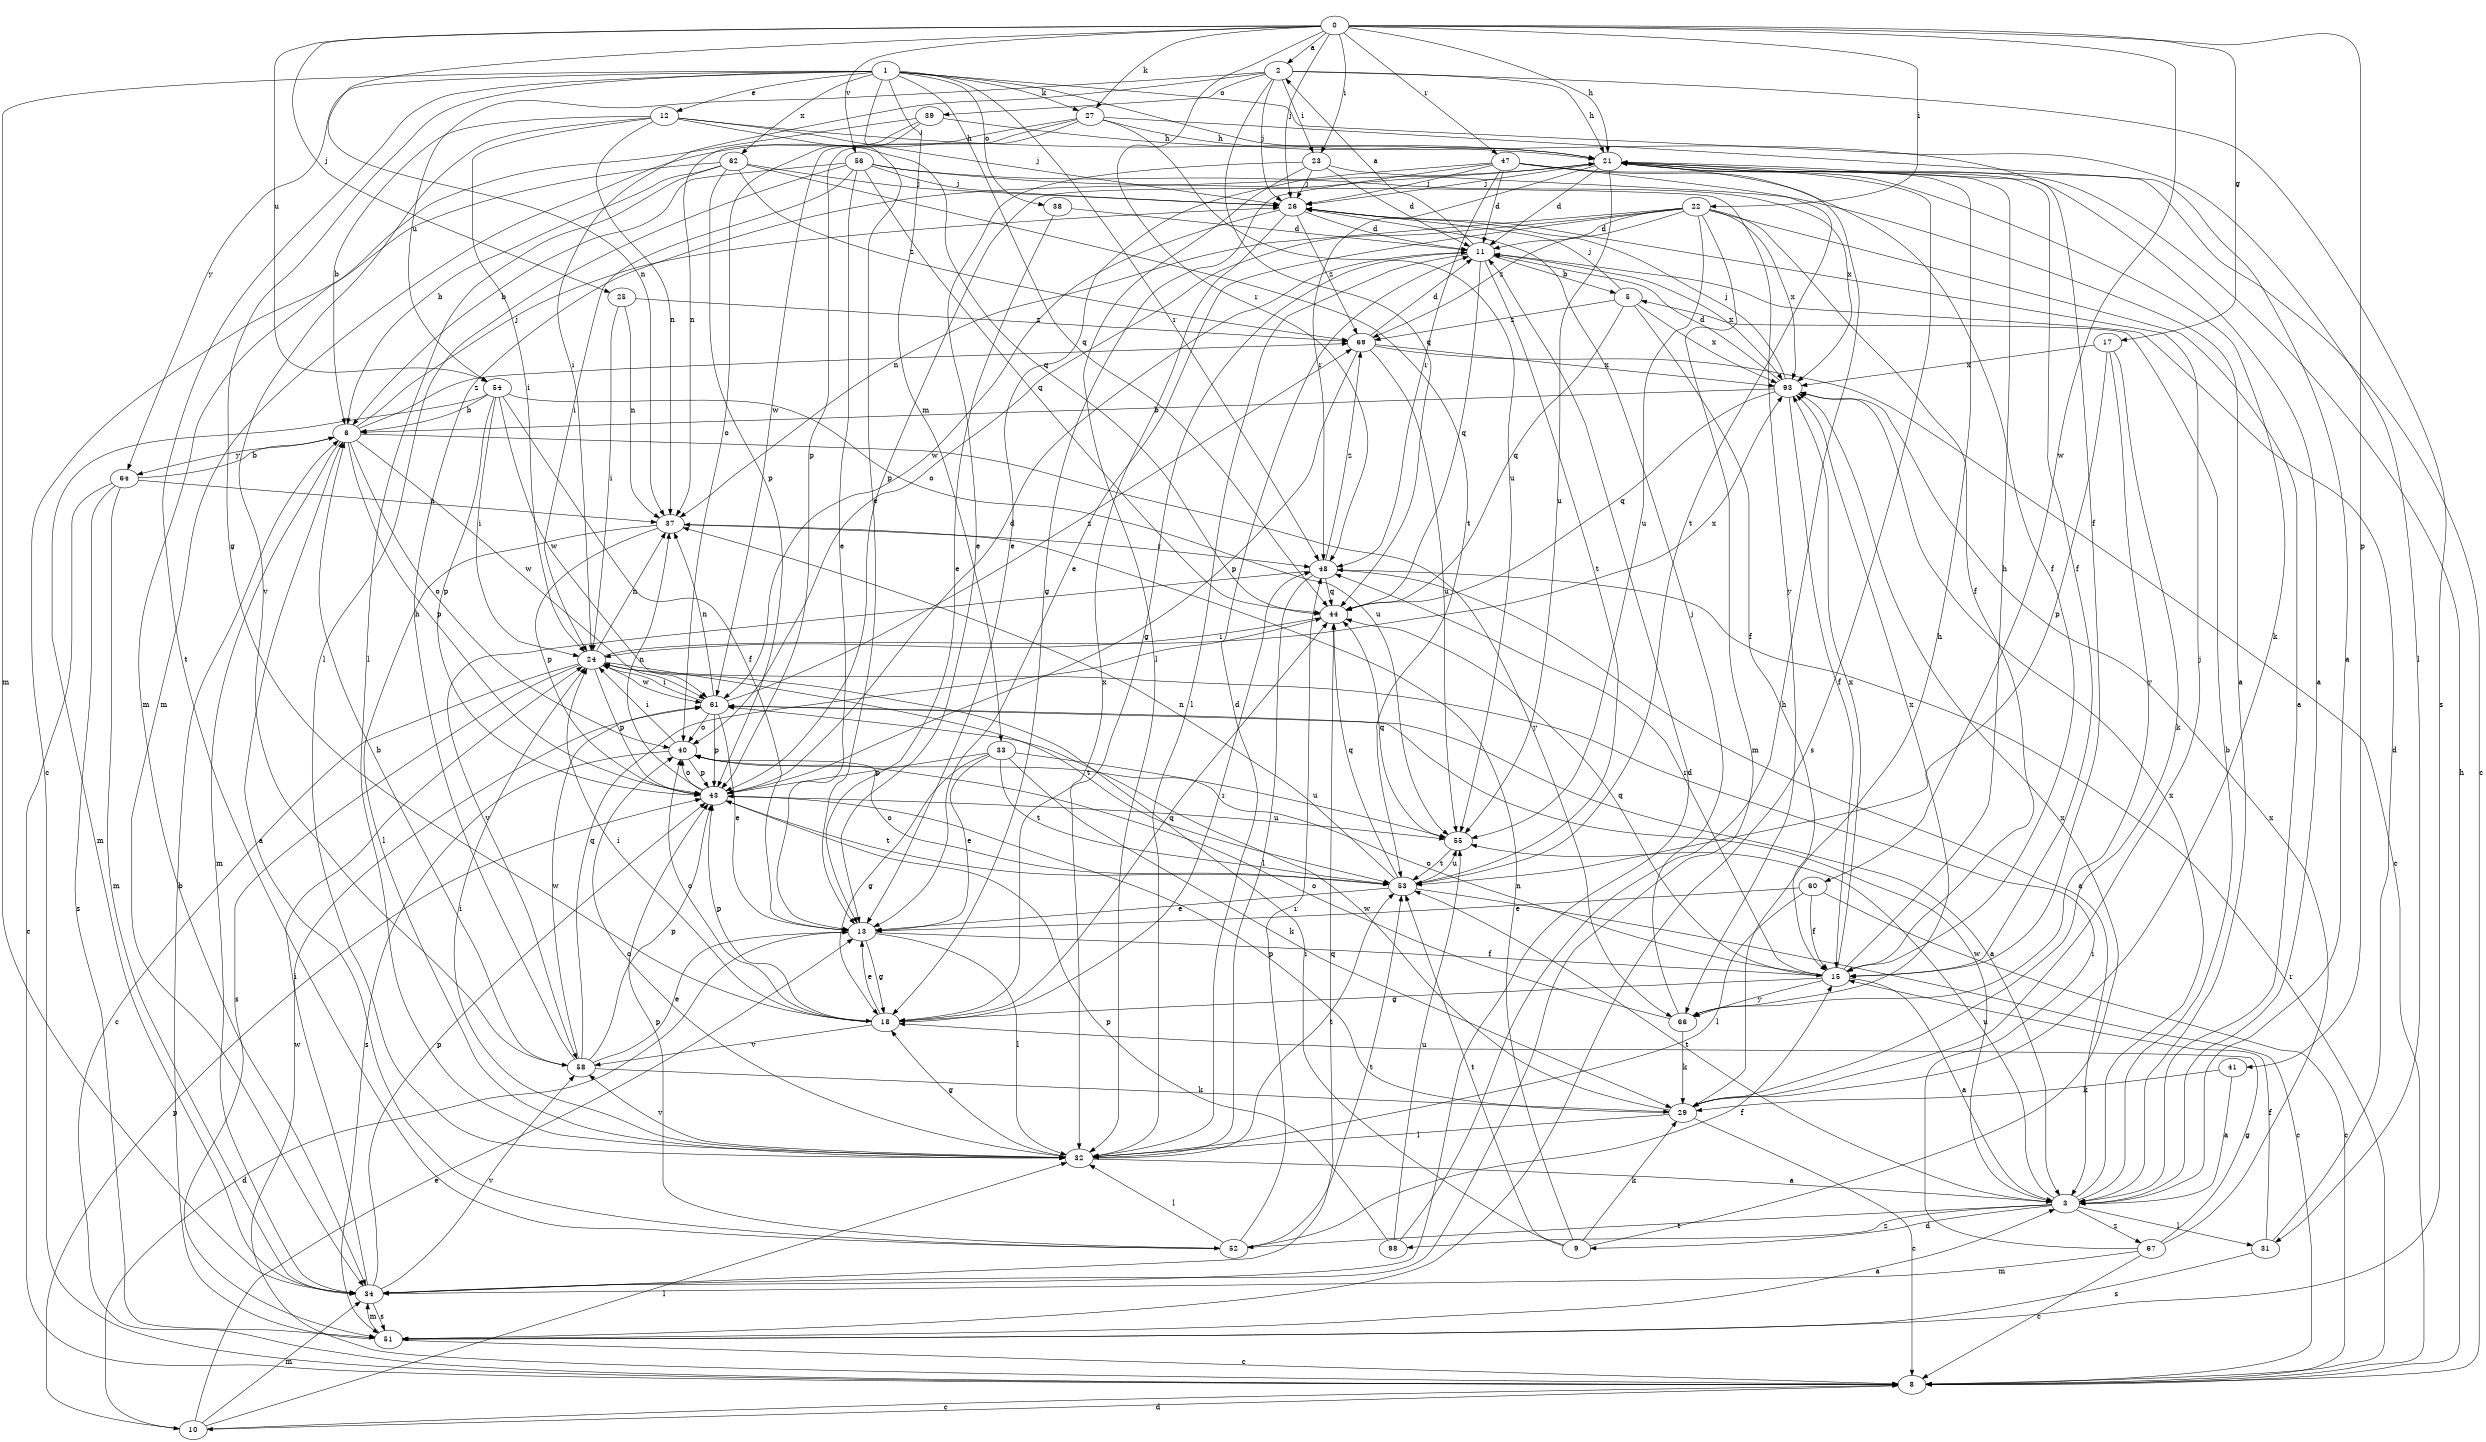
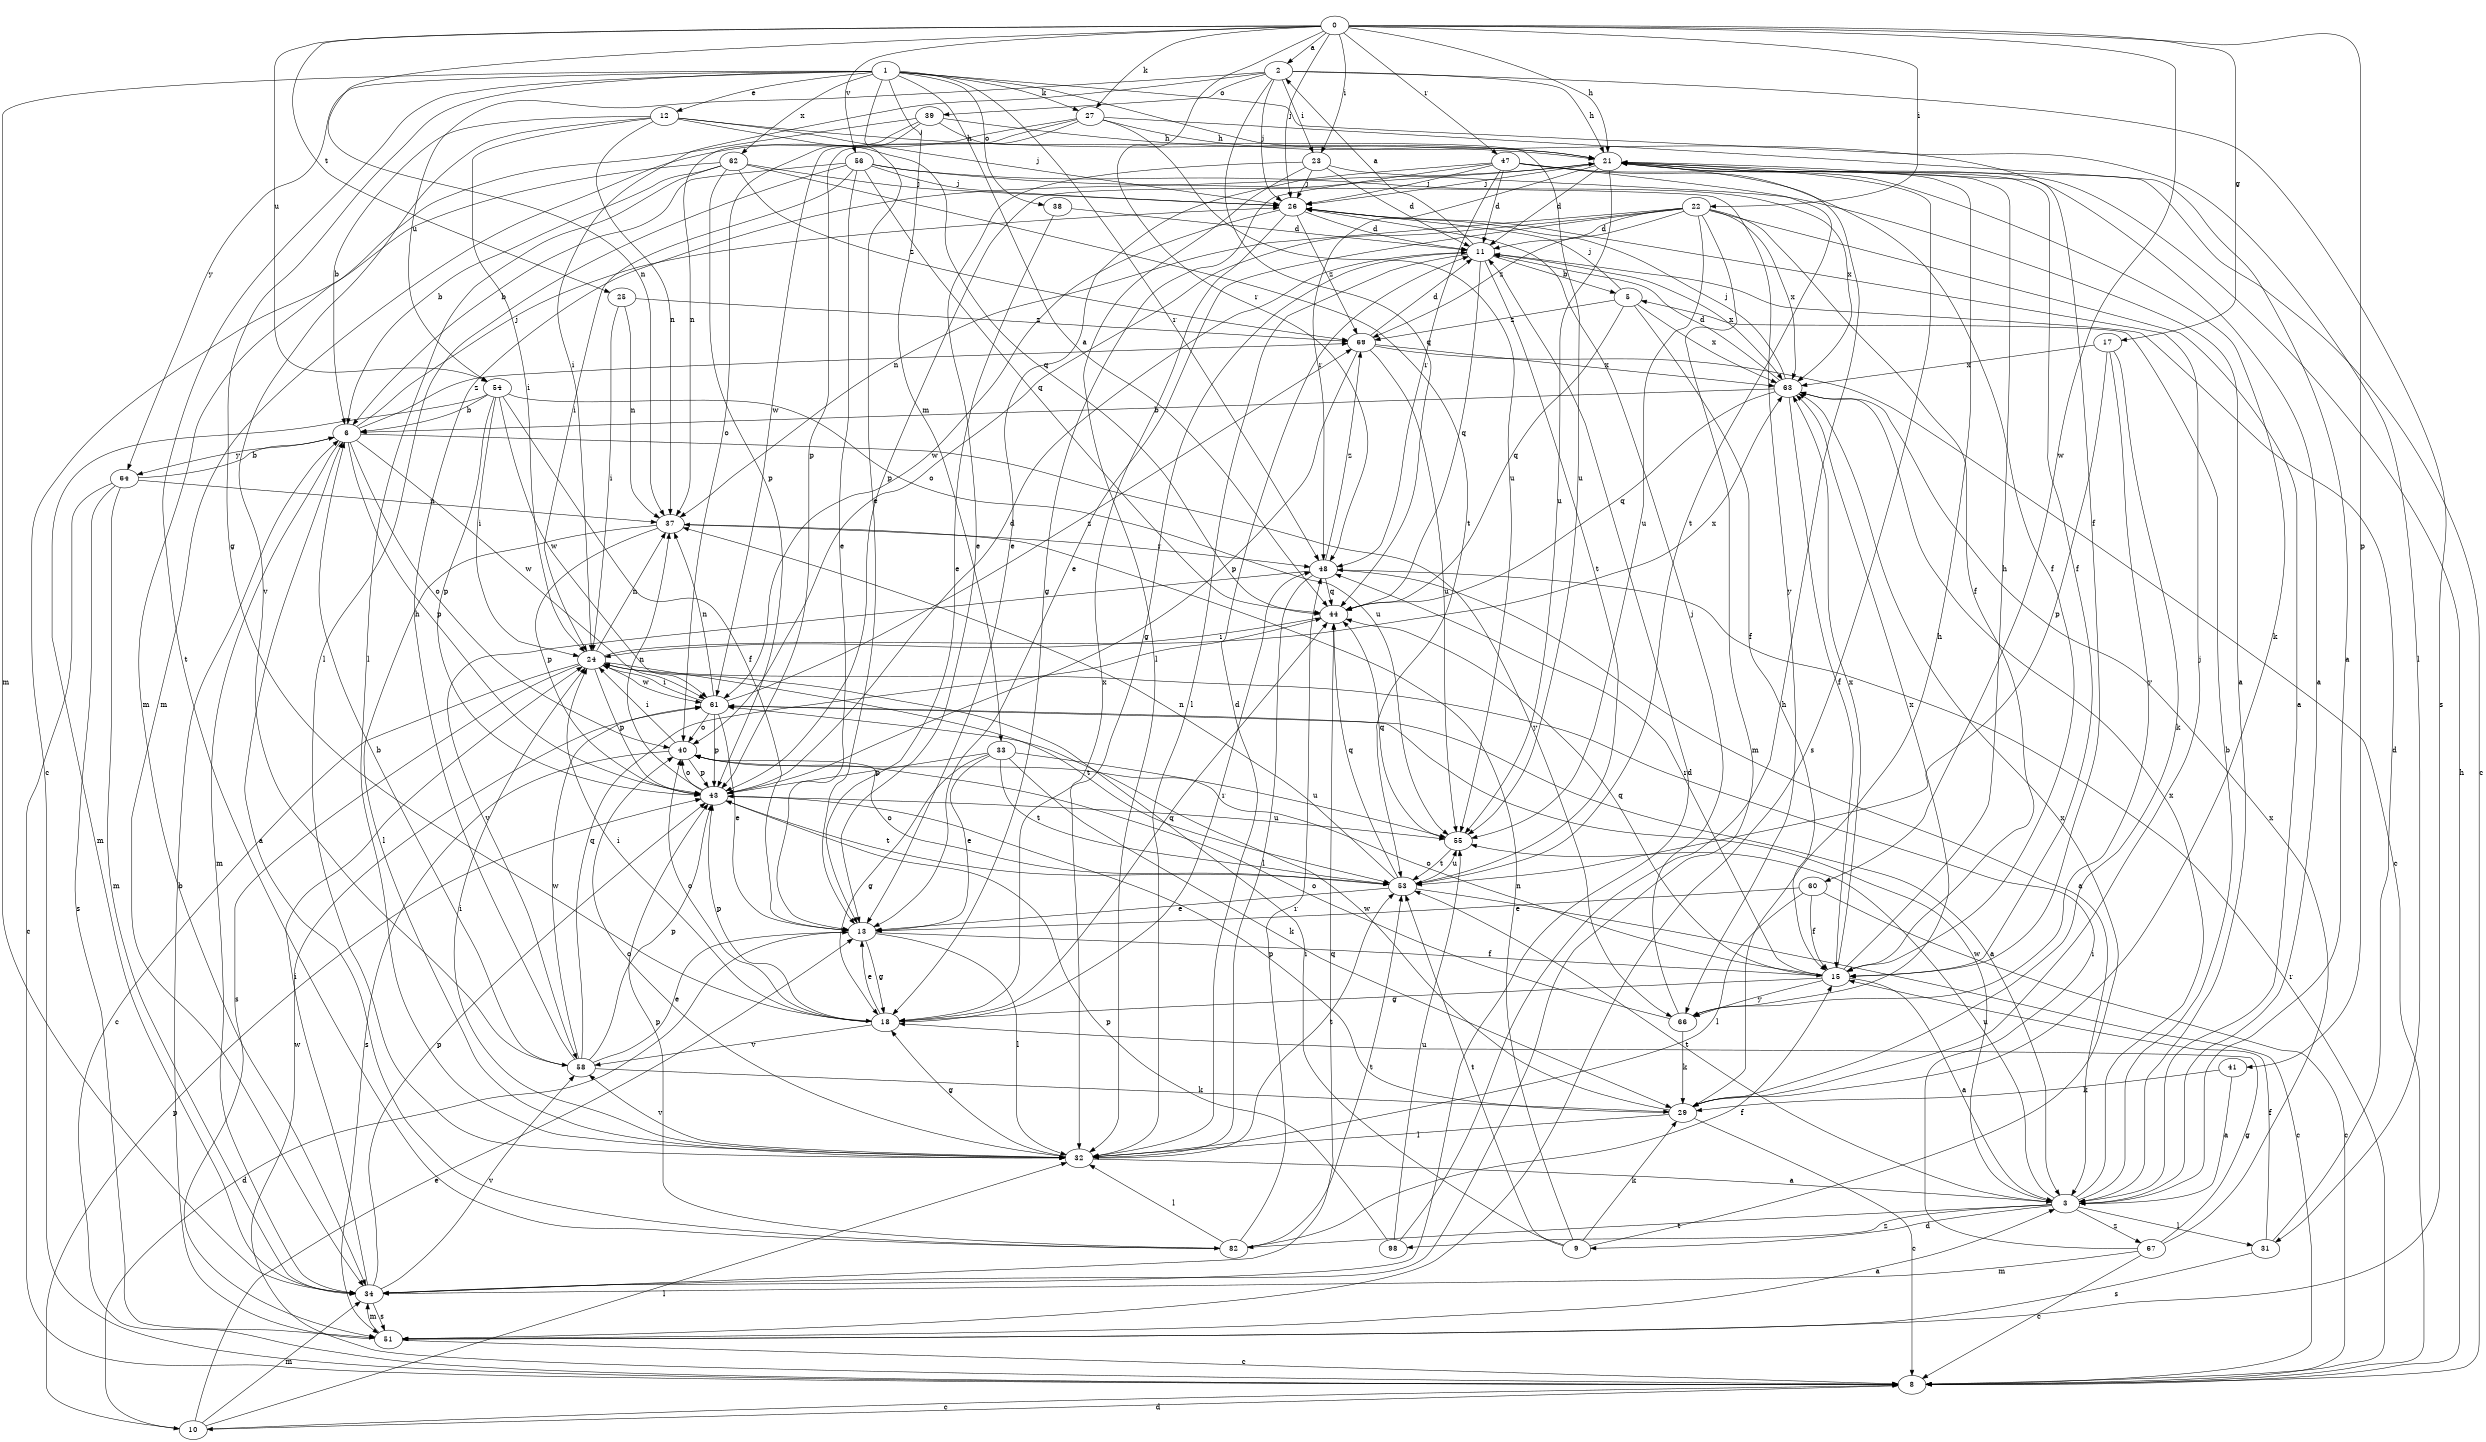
edge "0" -> "25": label "j" -> "t"
edge "39" -> "55": added, label "u"
edge "1" -> "44": label "q" -> "a"
node "93": label "93" -> "63"
node "52": label "52" -> "82"
